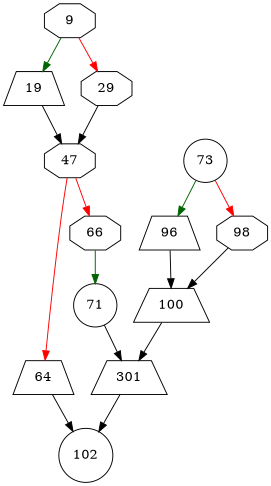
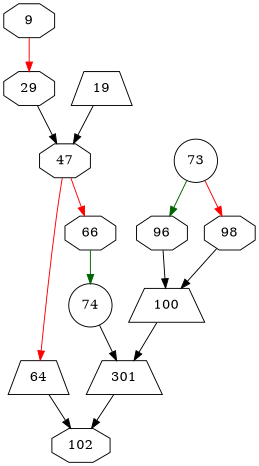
edge "9" -> "19": removed
node "96": shape trapezium -> octagon
node "71": label "71" -> "74"
node "102": shape circle -> octagon
